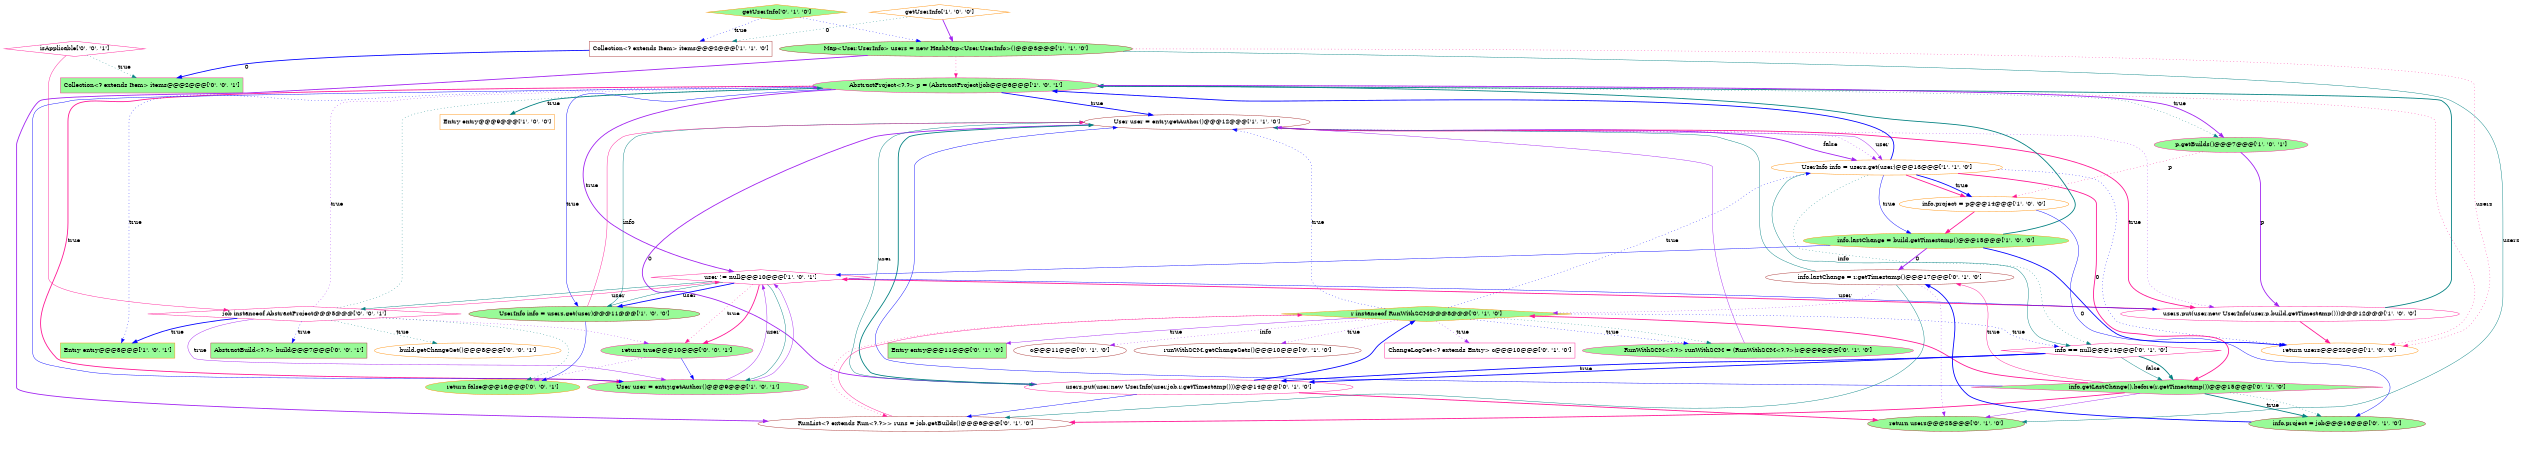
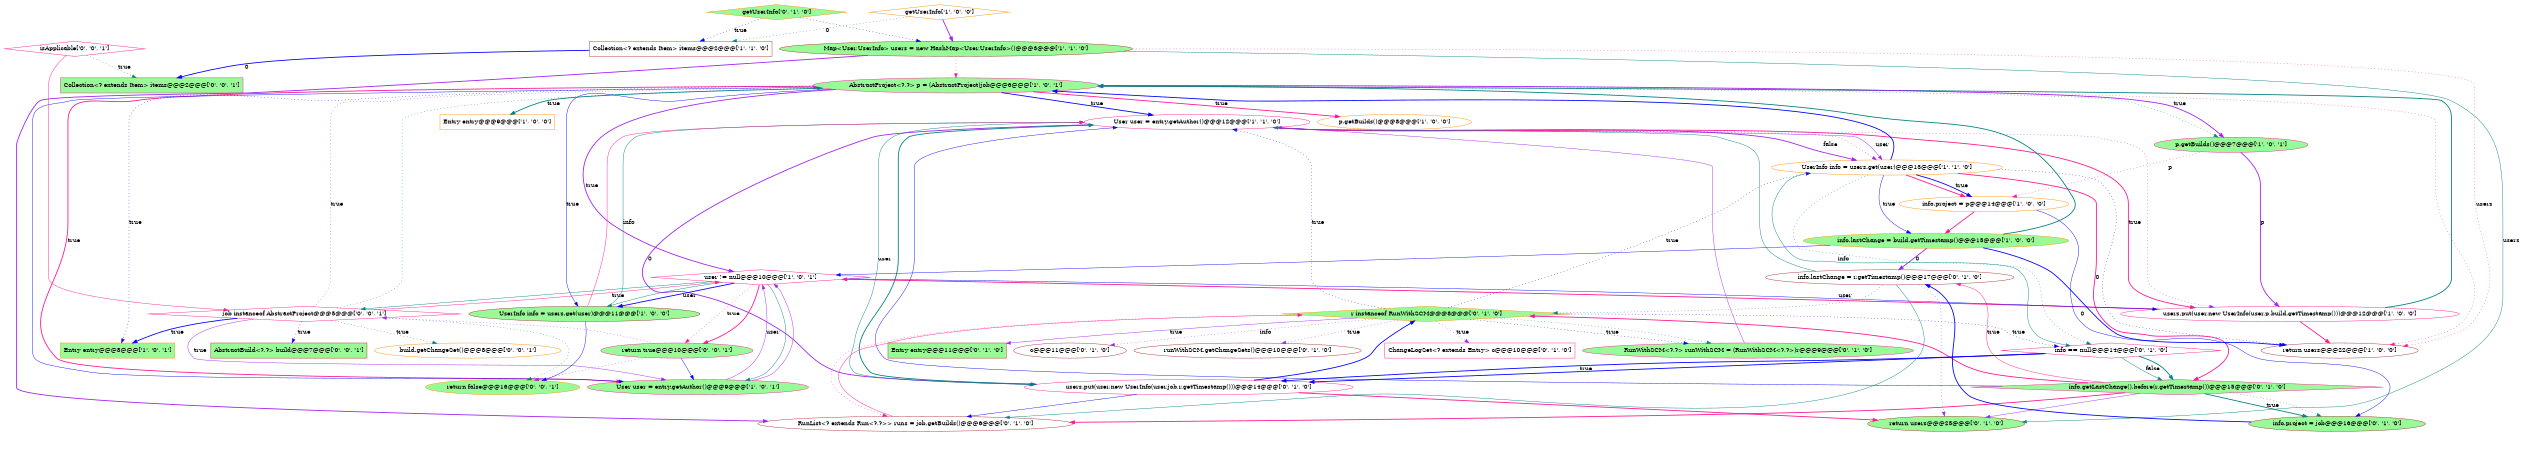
node "User user = entry.getAuthor()@@@12@@@['1', '1', '0']": color brown -> deeppink
node "p.getBuilds()@@@8@@@['1', '0', '0']": added
edge "job instanceof AbstractProject@@@5@@@['0', '0', '1']" -> "user != null@@@10@@@['1', '0', '1']": label "user" -> "true"
edge "info.lastChange = r.getTimestamp()@@@17@@@['0', '1', '0']" -> "r instanceof RunWithSCM@@@8@@@['0', '1', '0']": color purple -> teal
edge "job instanceof AbstractProject@@@5@@@['0', '0', '1']" -> "return true@@@10@@@['0', '0', '1']": reversed
node "return users@@@22@@@['1', '0', '0']": color darkorange -> brown
